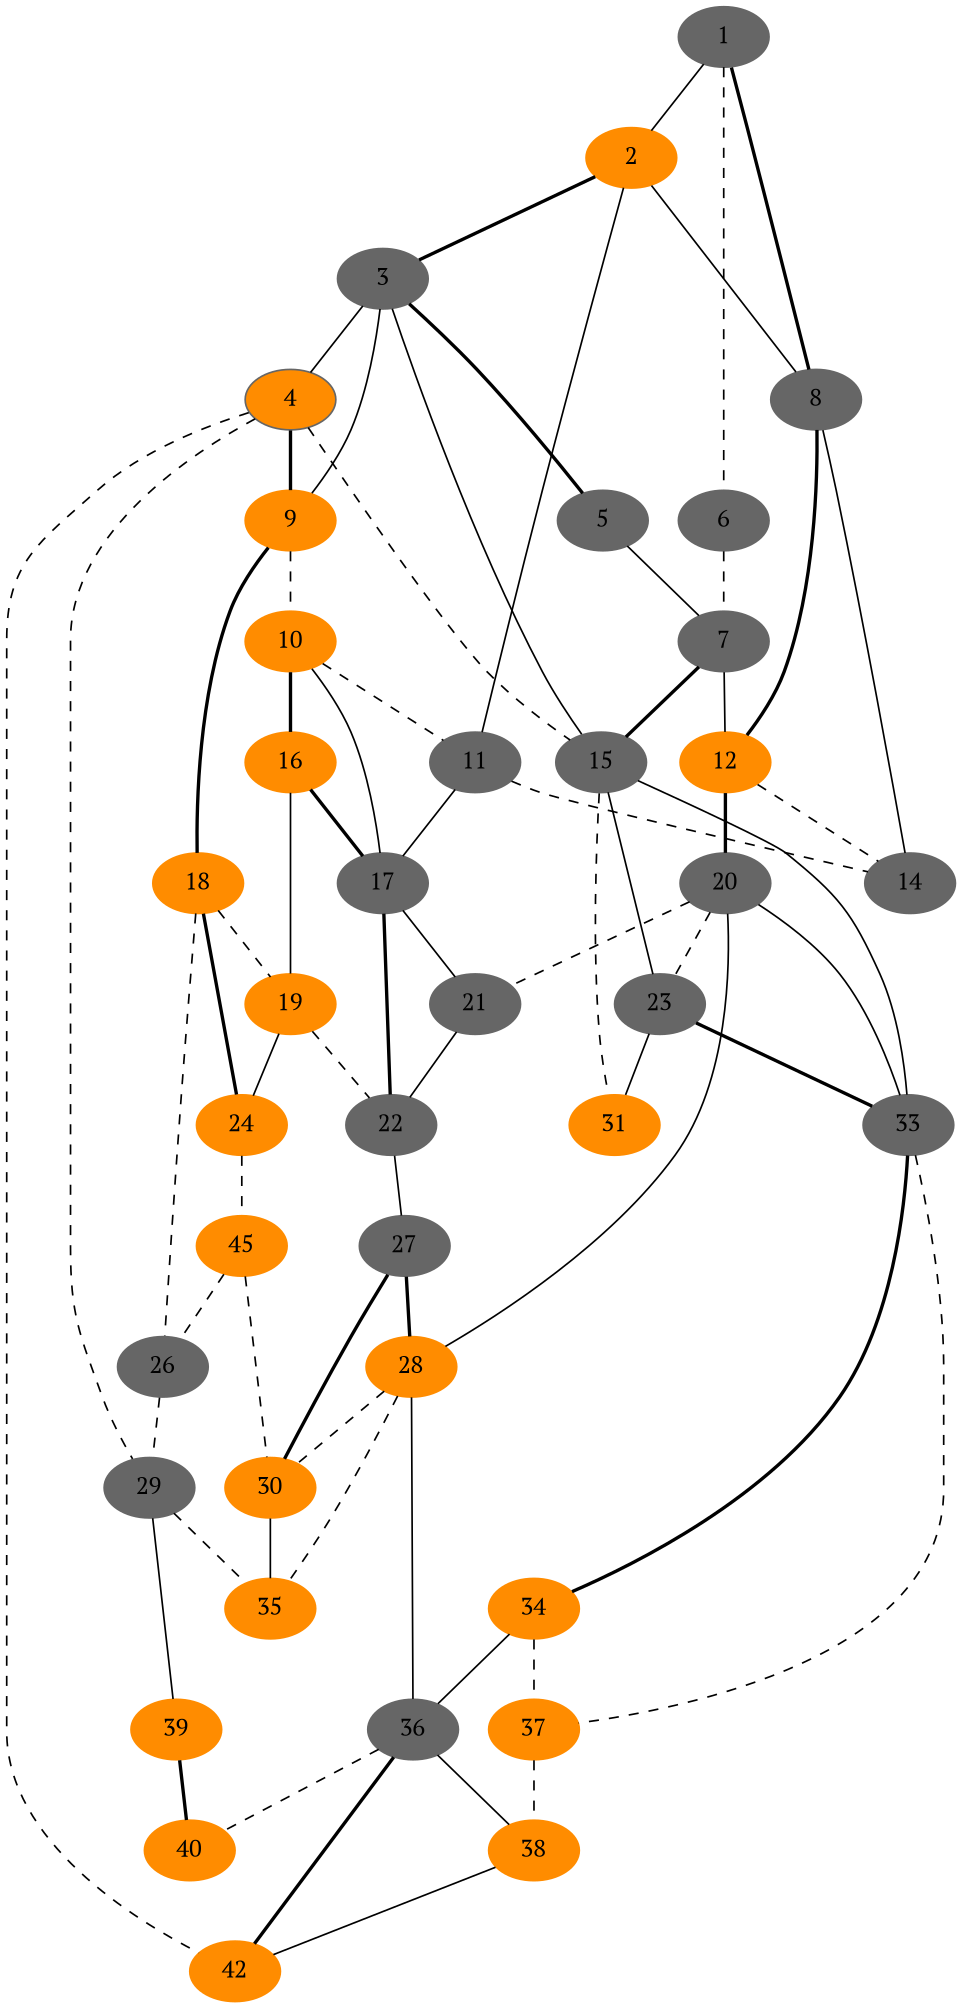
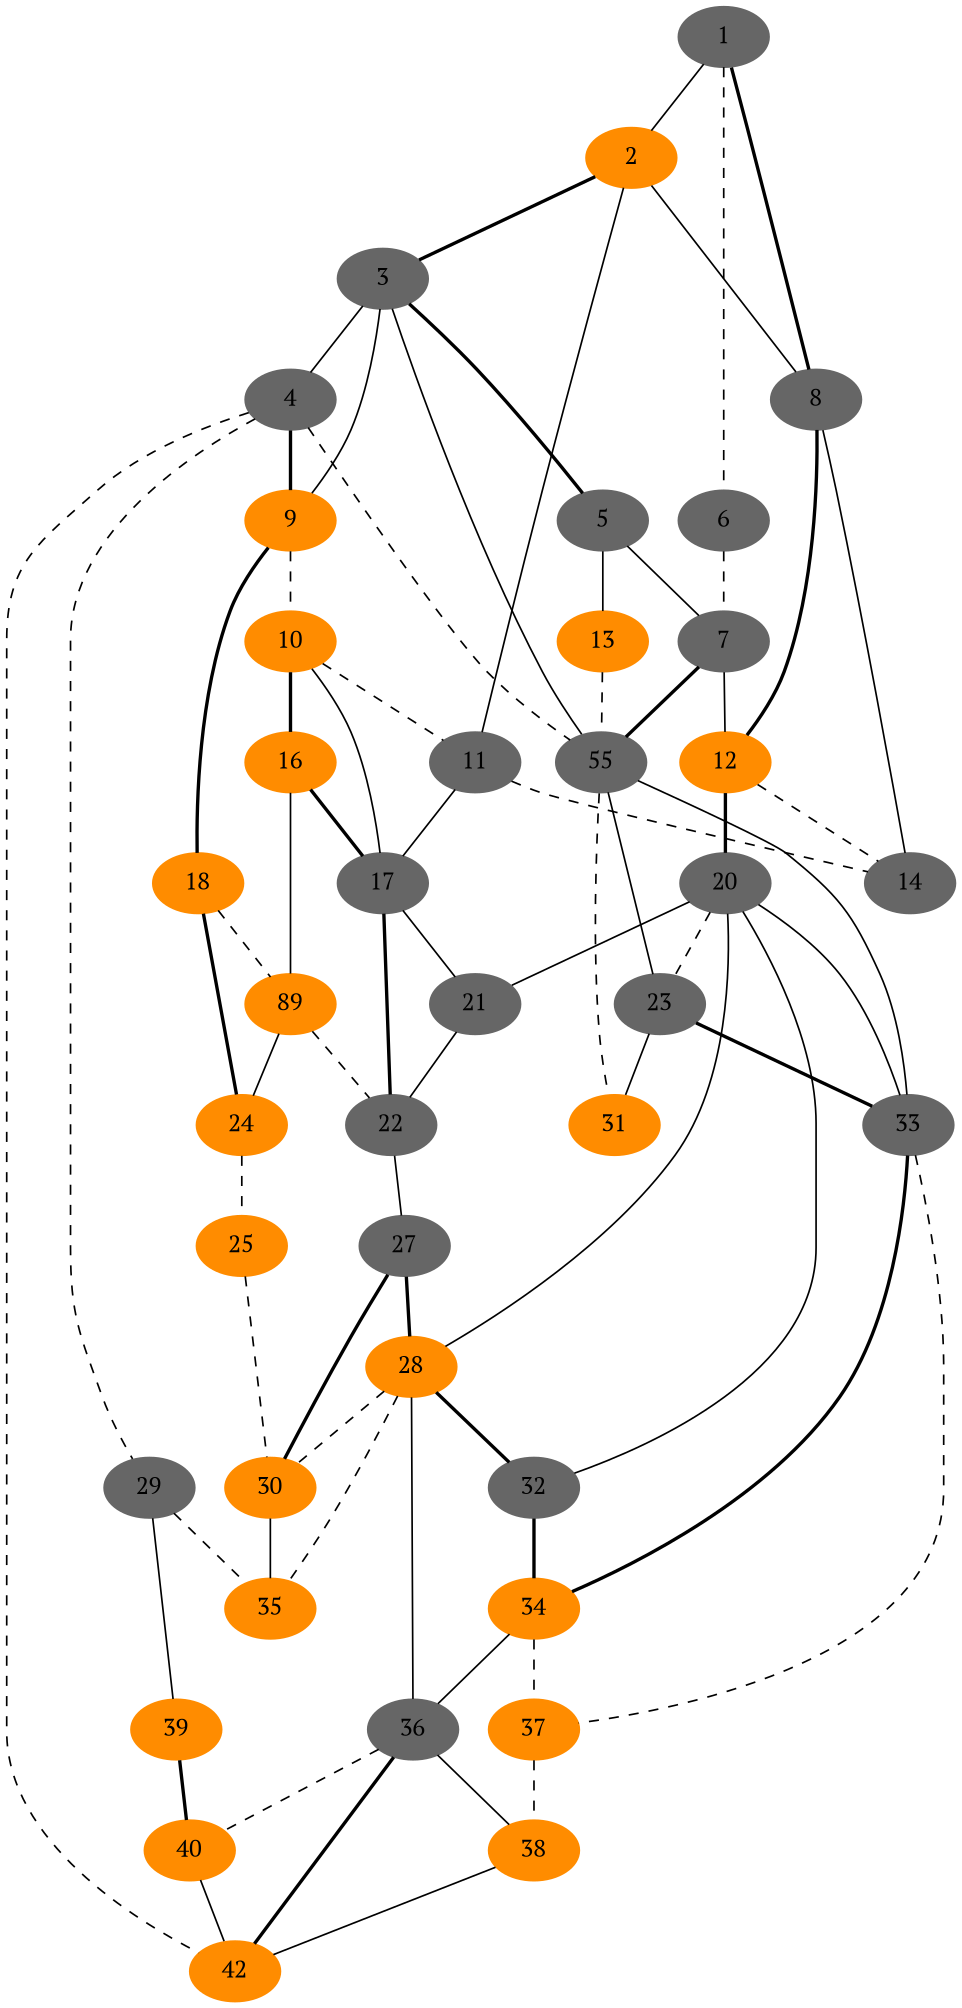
node "4": fillcolor darkorange -> gray40
node "13": added
node "15": label "15" -> "55"
edge "20" -- "21": style dashed -> solid
node "19": label "19" -> "89"
node "45": label "45" -> "25"
node "26": removed
node "32": added
edge "40" -- "42": added
